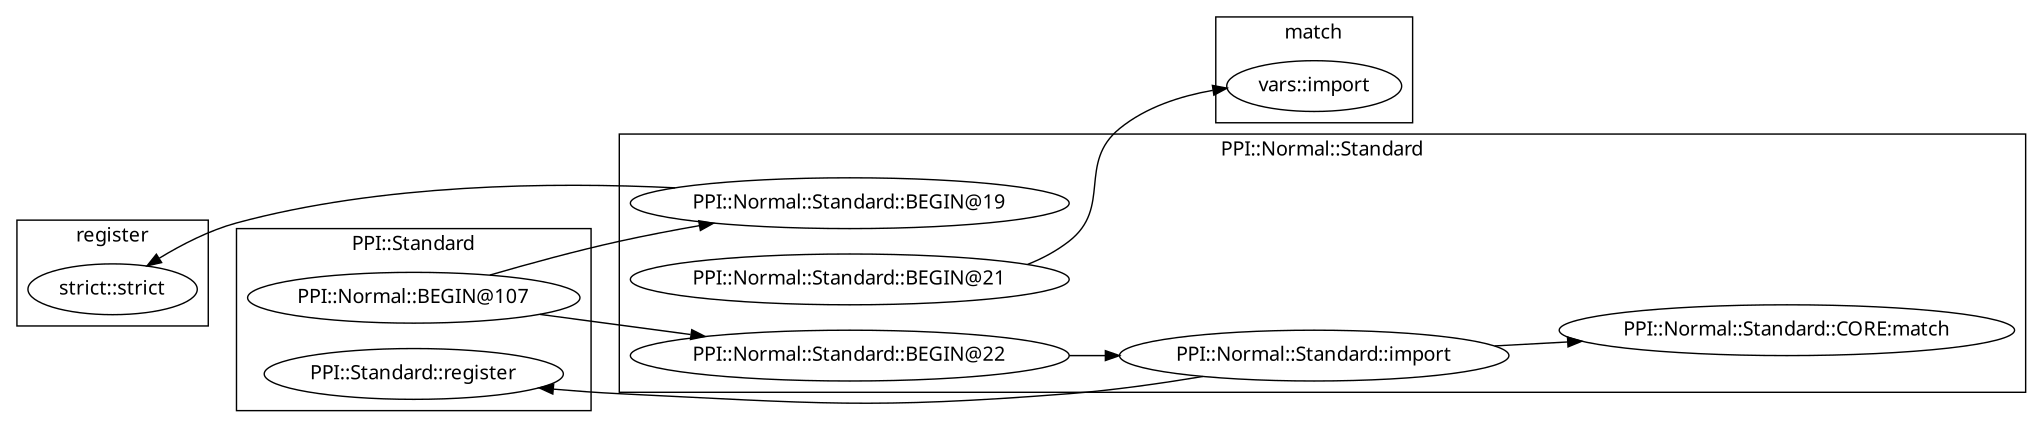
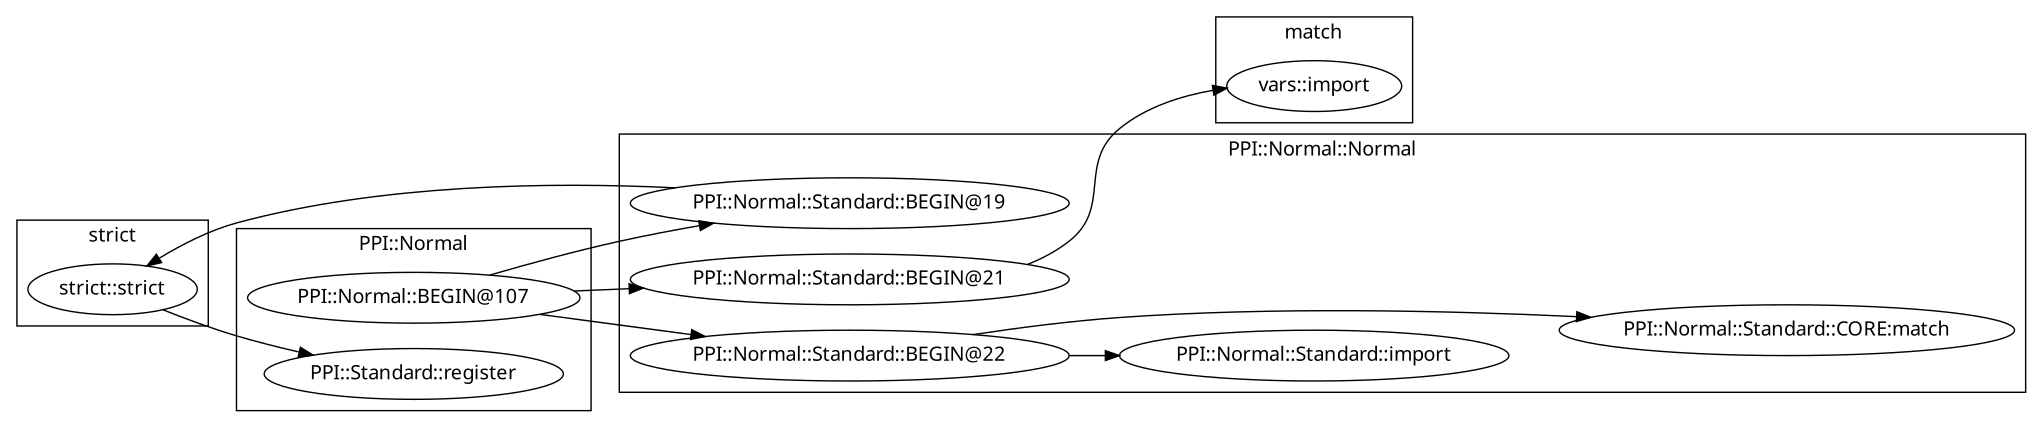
cluster "PPI::Normal::Standard": label "PPI::Normal::Standard" -> "PPI::Normal::Normal"
cluster "register": label "register" -> "strict"
cluster "PPI::Standard": label "PPI::Standard" -> "PPI::Normal"
edge "PPI::Normal::BEGIN@107" -> "PPI::Normal::Standard::BEGIN@21": added
edge "PPI::Normal::Standard::import" -> "PPI::Normal::Standard::CORE:match": now "PPI::Normal::Standard::BEGIN@22" -> "PPI::Normal::Standard::CORE:match"
edge "PPI::Normal::Standard::import" -> "PPI::Standard::register": now "strict::strict" -> "PPI::Standard::register"
